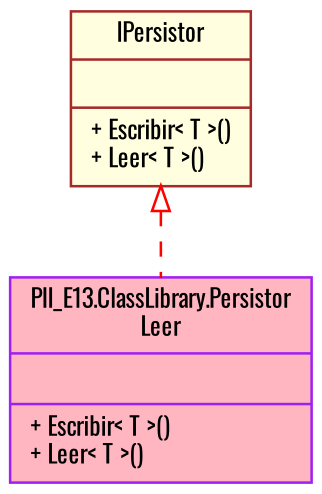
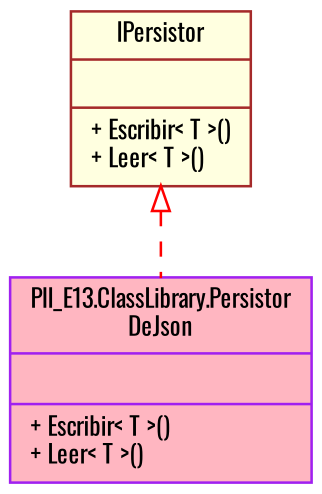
node "PII_E13.ClassLibrary.Persistor": text "Leer" -> "DeJson"
